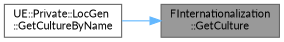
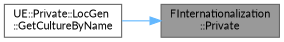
node "FInternationalization ::GetCulture": label "FInternationalization ::GetCulture" -> "FInternationalization ::Private"
